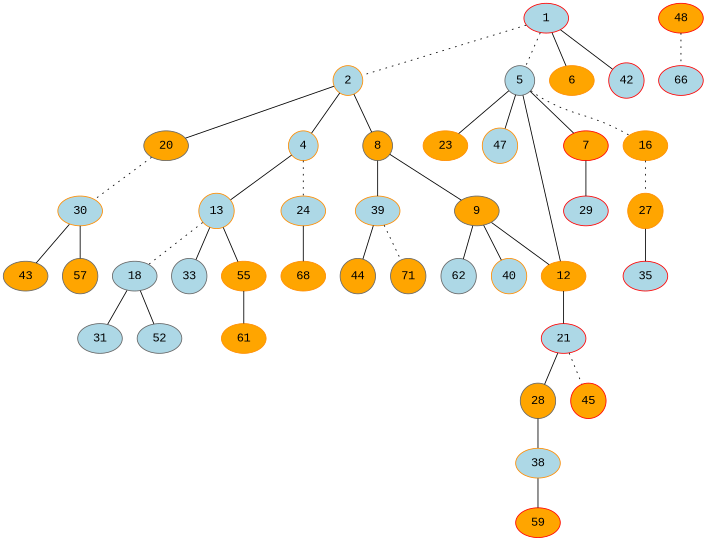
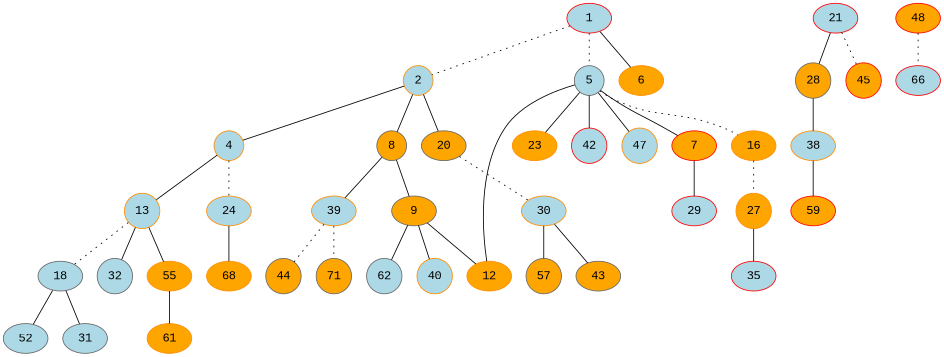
edge "1" -- "42": now "5" -- "42"
edge "39" -- "44": style solid -> dotted
node "33": label "33" -> "32"
edge "12" -- "21": removed
